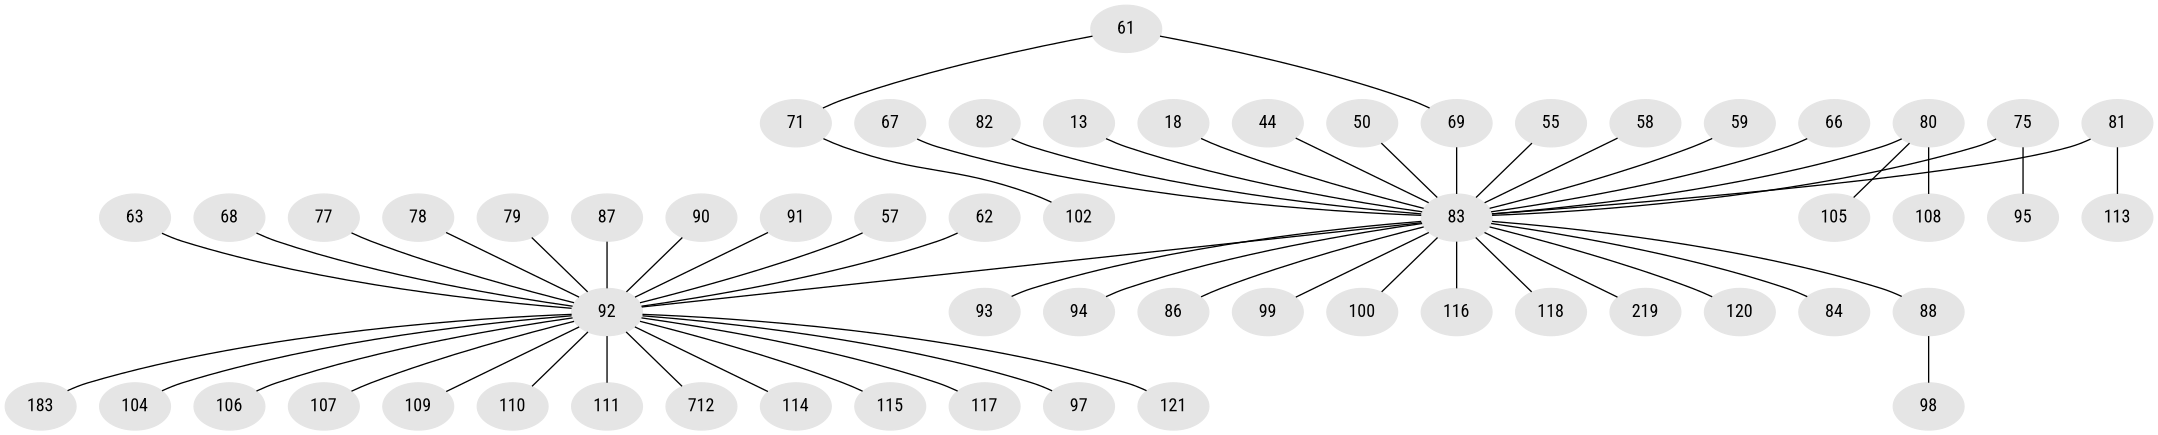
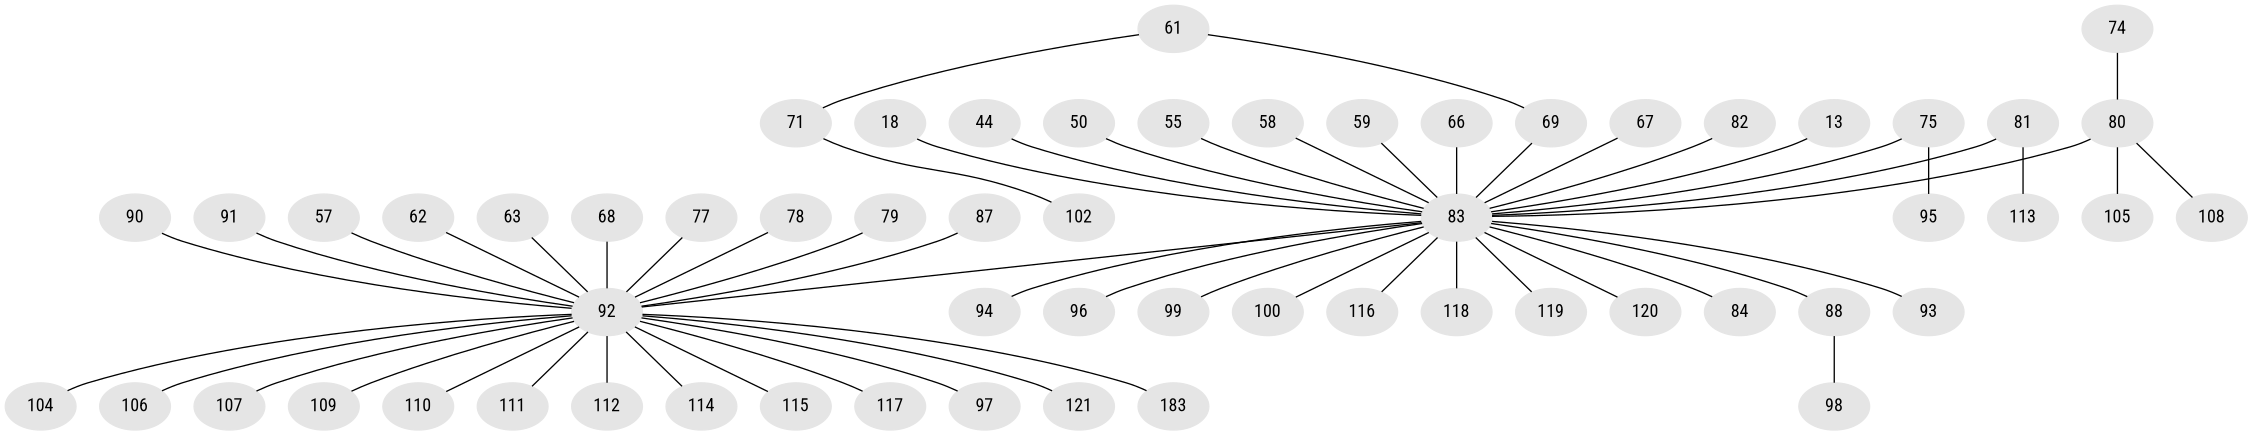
node "74": added
node "86": label "86" -> "96"
node "219": label "219" -> "119"
node "712": label "712" -> "112"
